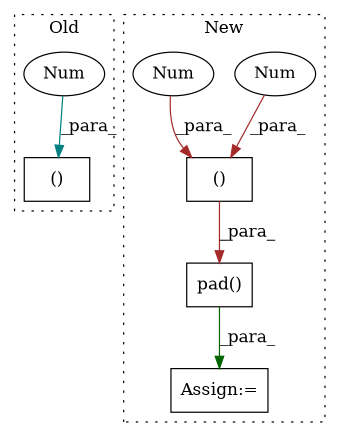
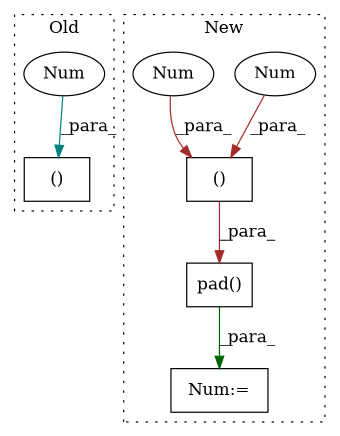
node "Assign:=": label "Assign:=" -> "Num:="
